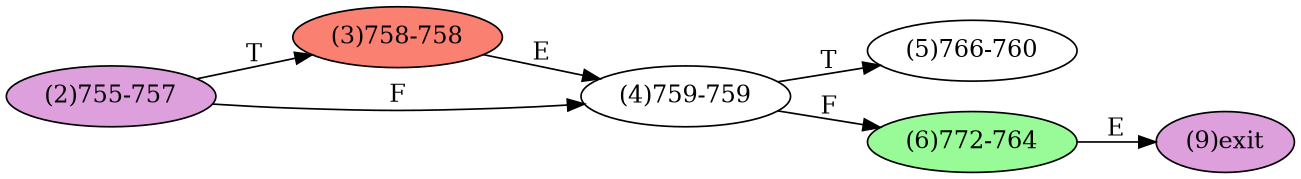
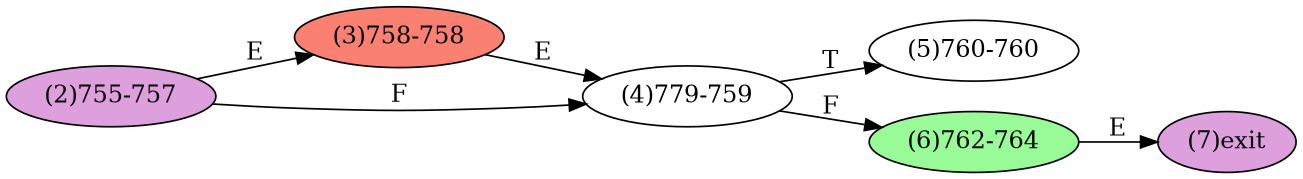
node "(5)766-760": label "(5)766-760" -> "(5)760-760"
edge "(2)755-757" -> "(3)758-758": label "T" -> "E"
node "(4)759-759": label "(4)759-759" -> "(4)779-759"
node "(6)772-764": label "(6)772-764" -> "(6)762-764"
node "(9)exit": label "(9)exit" -> "(7)exit"
